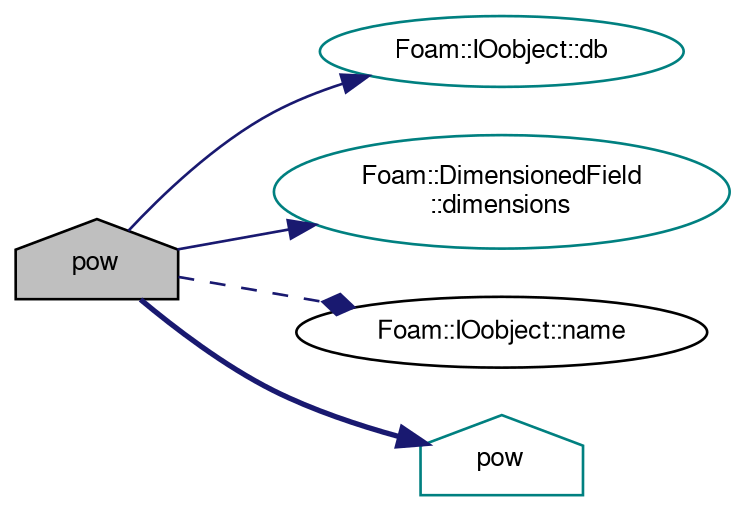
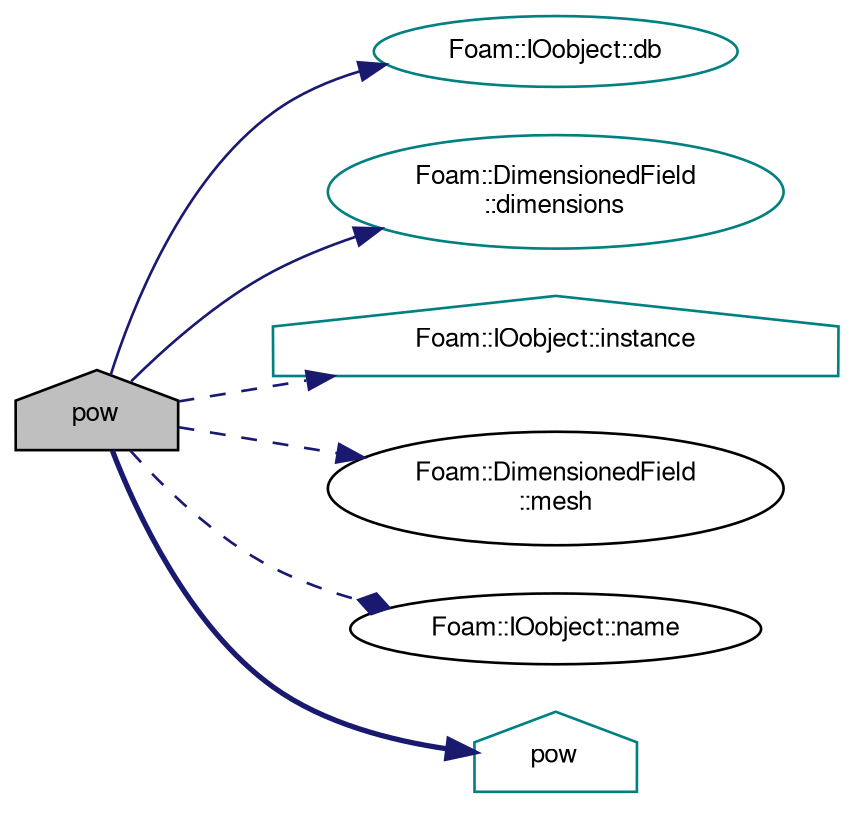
node "Foam::IOobject::instance": added
node "Foam::DimensionedField ::mesh": added
